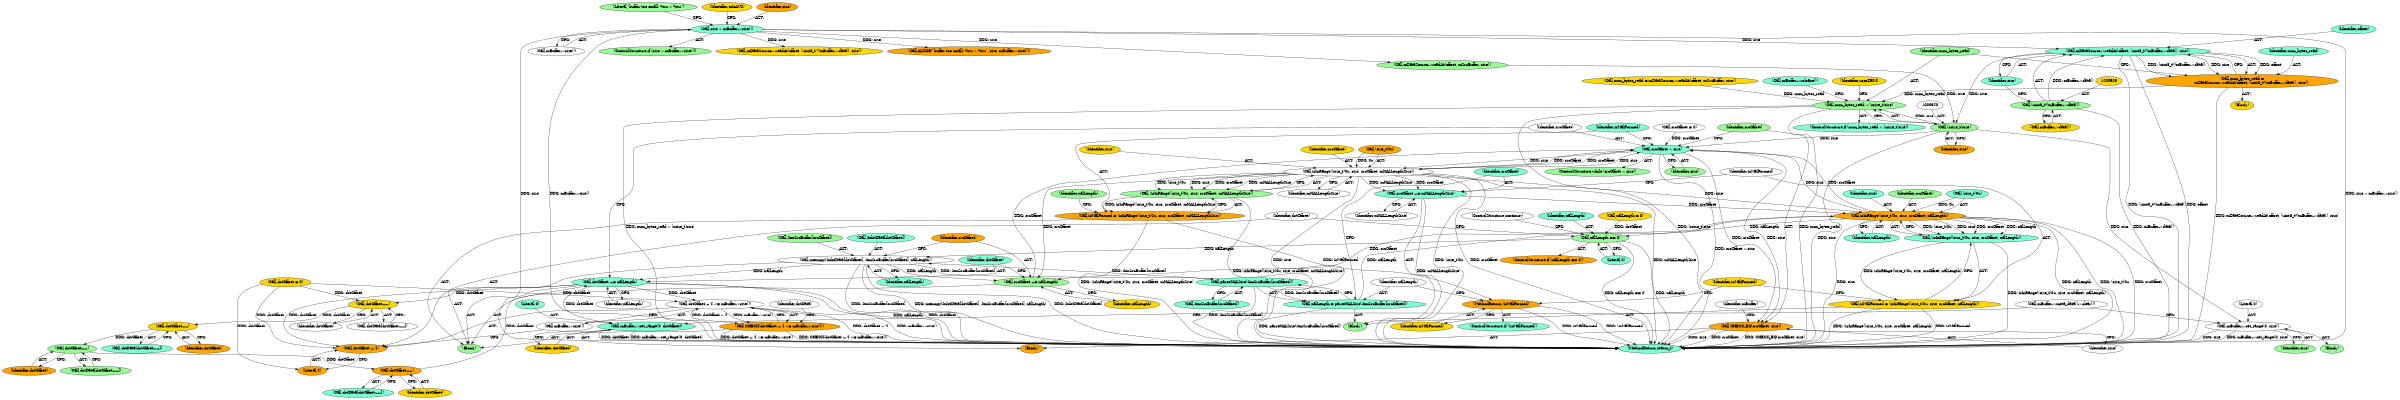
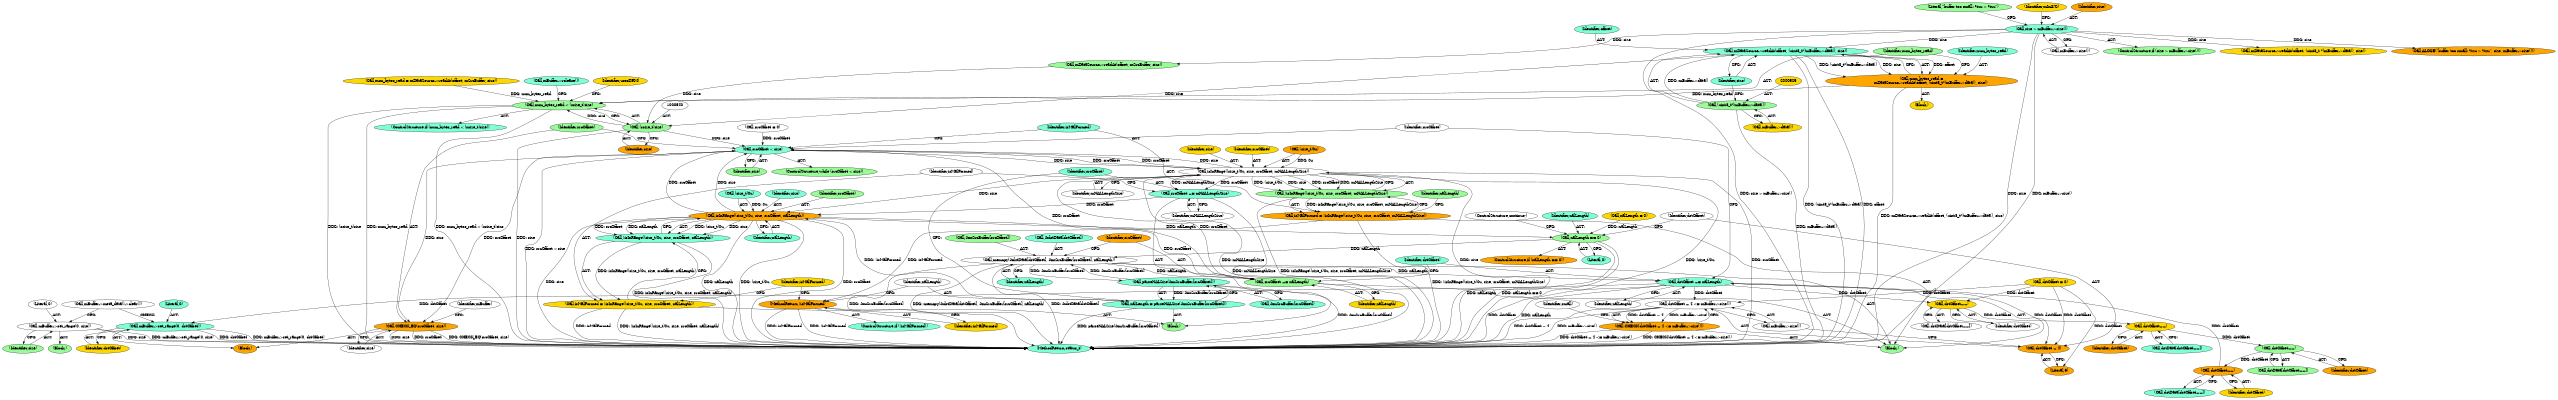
node "1000525": label "1000525" -> "2000525"
edge "(Call,(ssize_t)size)" -> "(Call,mBuffer->set_range(0, size))": removed, label "DDG: size"
edge "(Call,nalLength = 0)" -> "(Call,nalLength == 0)": label "DDG: dstOffset" -> "DDG: nalLength"
edge "(Call,nalLength = parseNALSize(&mSrcBuffer[srcOffset]))" -> "(Call,isInRange((size_t)0u, size, srcOffset, nalLength))": label "DDG: nalLength" -> "DDG: !isMalFormed"
node "(Identifier,dstData)": label "(Identifier,dstData)" -> "(Identifier,small)"
edge "(Call,dstOffset + 4 <= mBuffer->size())" -> "(Call,dstOffset + 4)": reversed
edge "(Call,mBuffer->meta_data()->clear())" -> "(Call,mBuffer->set_range(0, dstOffset))": label "CFG: " -> "CHECK: "
node "(Literal,4)": label "(Literal,4)" -> "(Literal,6)"
